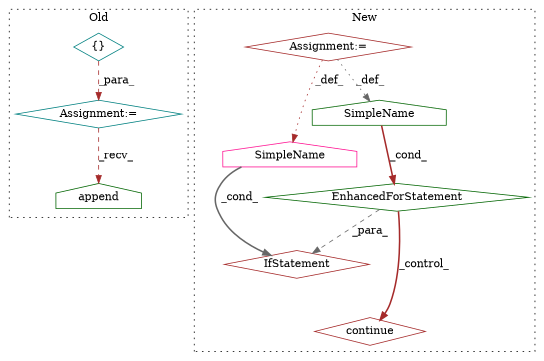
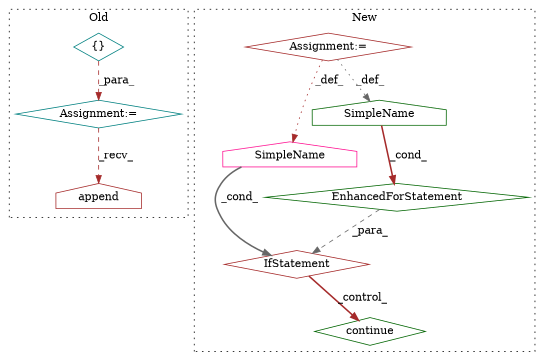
node "append": color darkgreen -> brown
edge "EnhancedForStatement" -> "continue": now "IfStatement" -> "continue"
node "continue": color brown -> darkgreen
